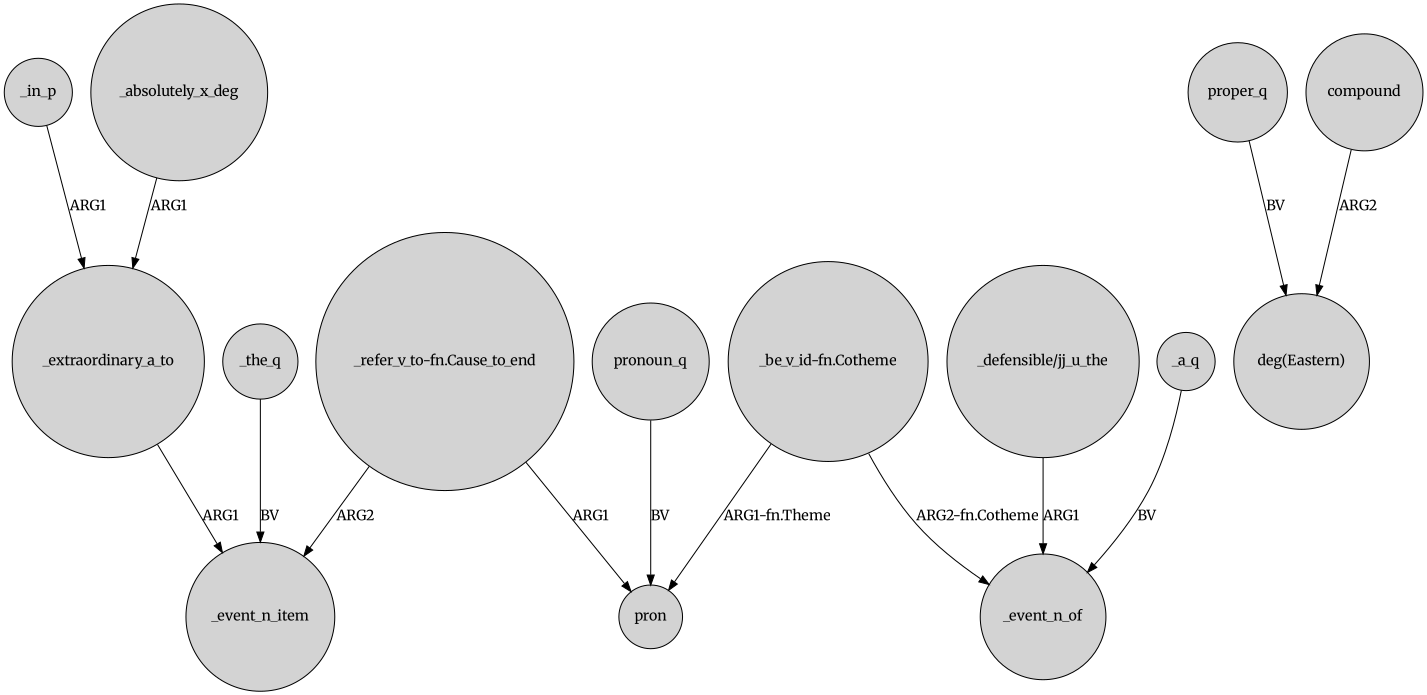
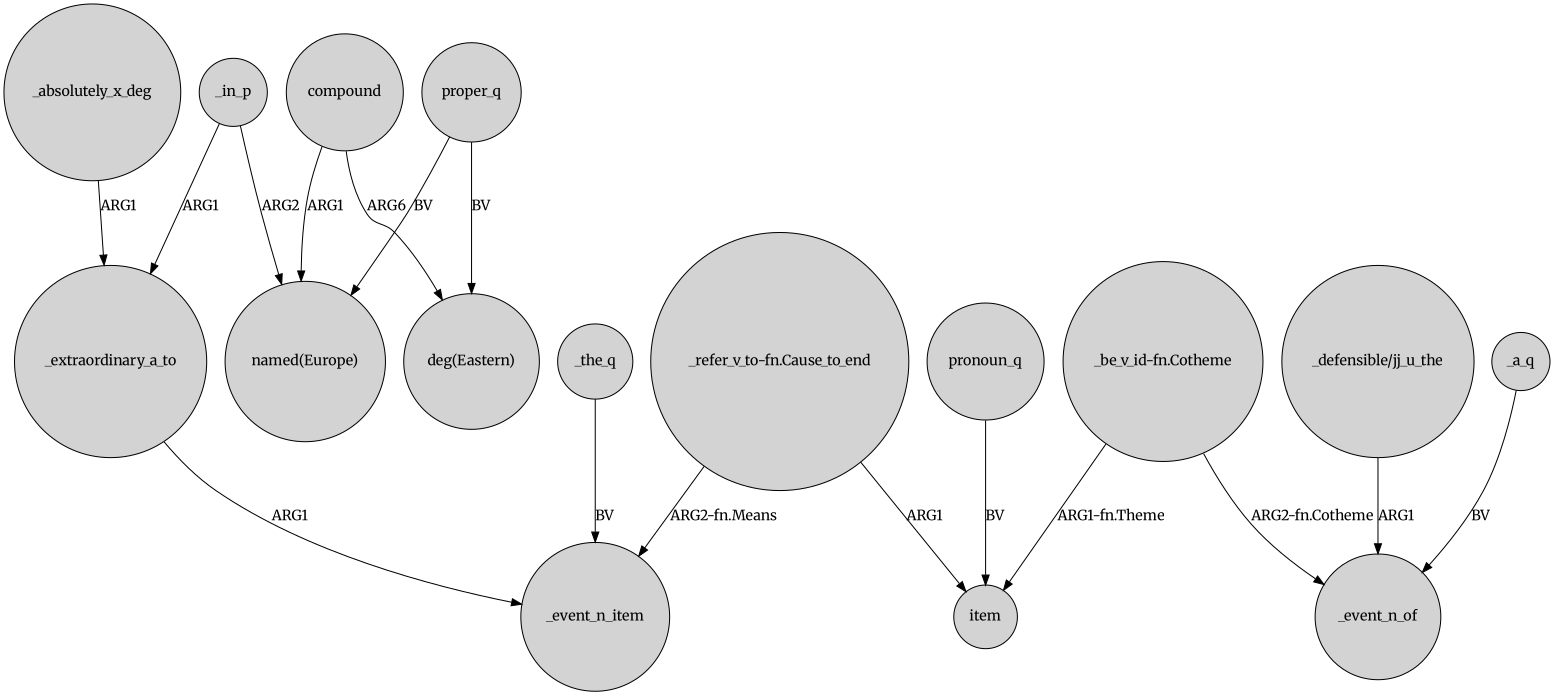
edge "compound" -> "deg(Eastern)": label "ARG2" -> "ARG6"
node "named(Europe)": added
edge "_refer_v_to-fn.Cause_to_end" -> "_event_n_item": label "ARG2" -> "ARG2-fn.Means"
node "pron": label "pron" -> "item"
